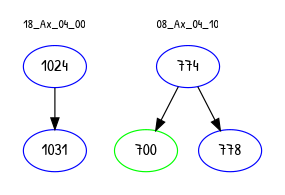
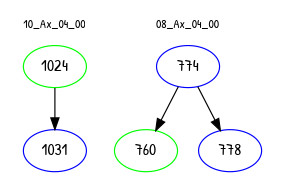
cluster "18_Ax_04_00": label "18_Ax_04_00" -> "10_Ax_04_00"
cluster "08_Ax_04_10": label "08_Ax_04_10" -> "08_Ax_04_00"
node "1024": color blue -> green
node "700": label "700" -> "760"
